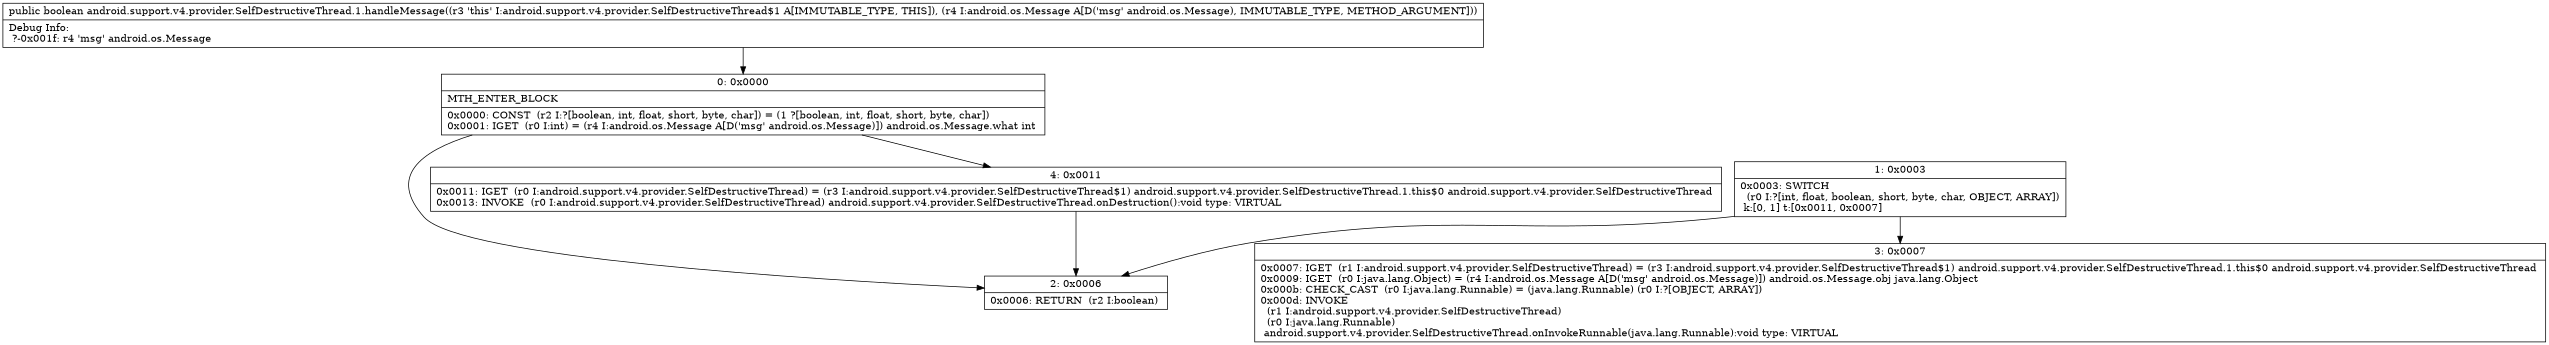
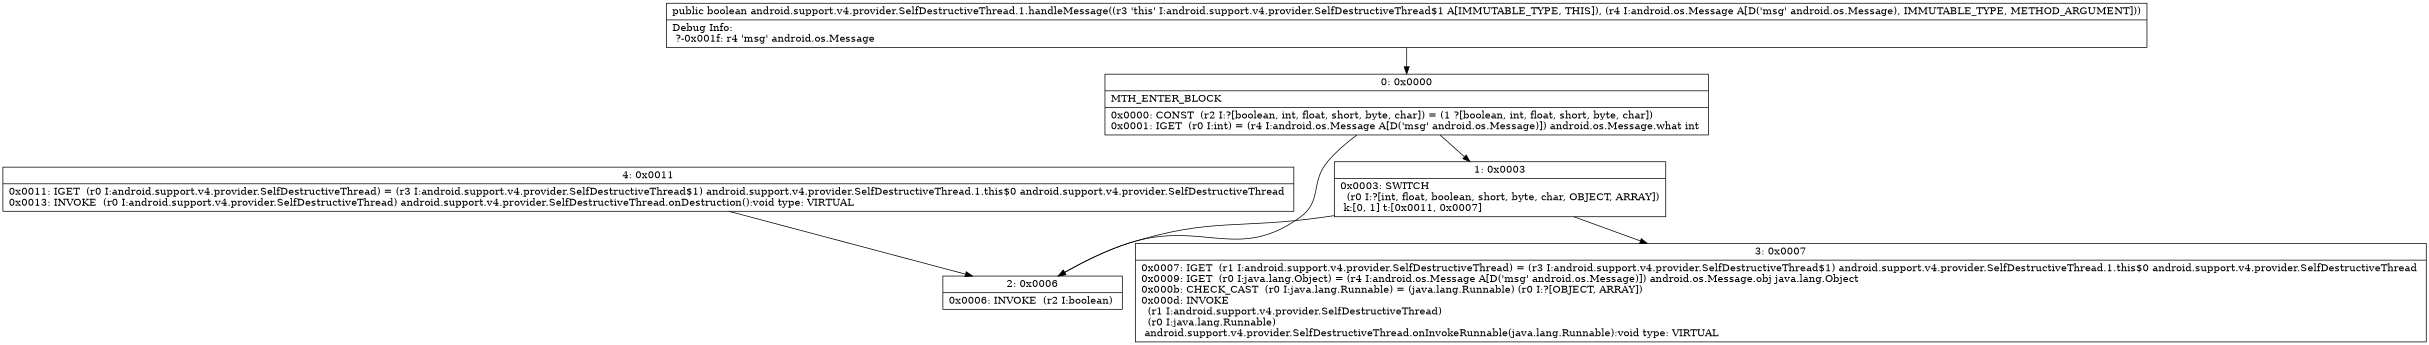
edge "0: 0x0000" -> "4: 0x0011": now "0: 0x0000" -> "1: 0x0003"
node "2: 0x0006": text "0x0006: RETURN  (r2 I:boolean)" -> "0x0006: INVOKE  (r2 I:boolean)"
